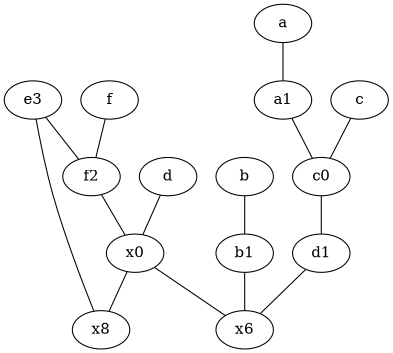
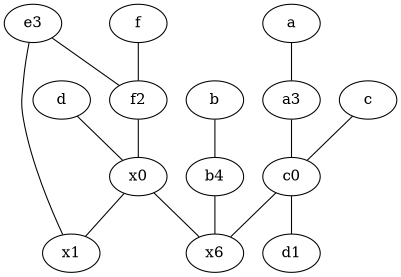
node "a1": label "a1" -> "a3"
node "b1": label "b1" -> "b4"
edge "d1" -- "x6": now "c0" -- "x6"
node "x8": label "x8" -> "x1"
